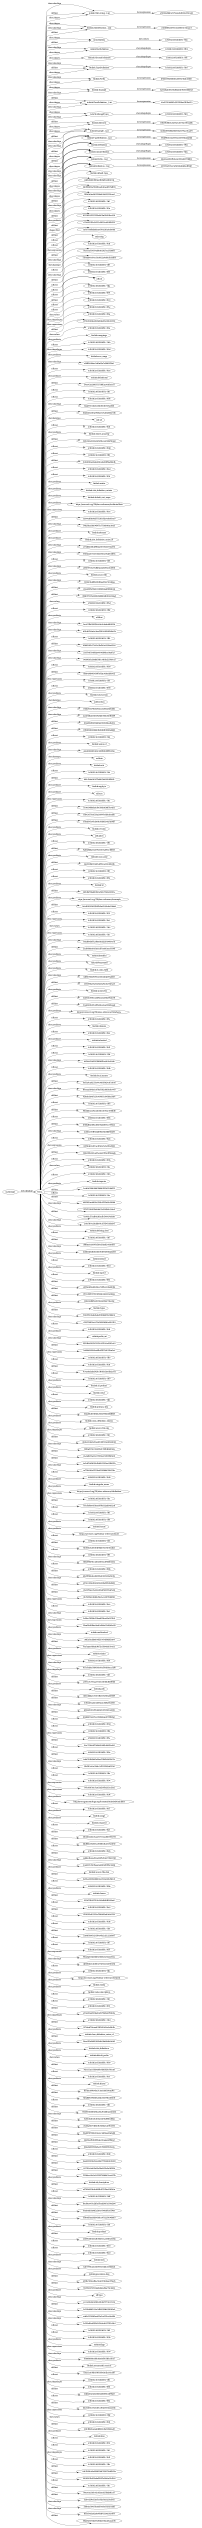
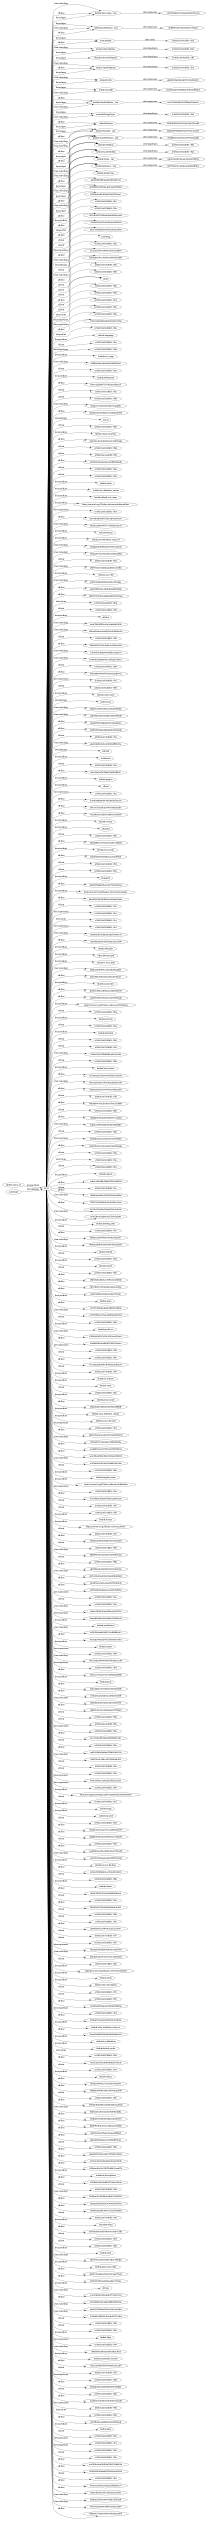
edge "NULL" -> "biolink:union_of": reversed
edge "NULL" -> "1c518312:1652111fd51:-7fc2": label "rdf:rest" -> "rdf:expressions"
